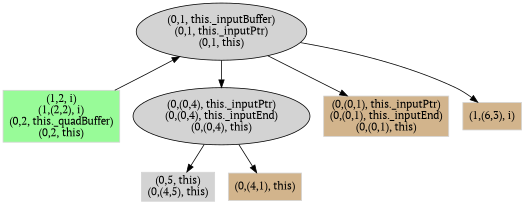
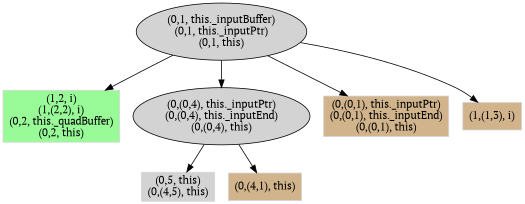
edge "(1,2, i) (1,(2,2), i) (0,2, this._quadBuffer) (0,2, this)" -> "(0,1, this._inputBuffer) (0,1, this._inputPtr) (0,1, this)": reversed
node "(1,(6,3), i)": label "(1,(6,3), i)" -> "(1,(1,3), i)"
